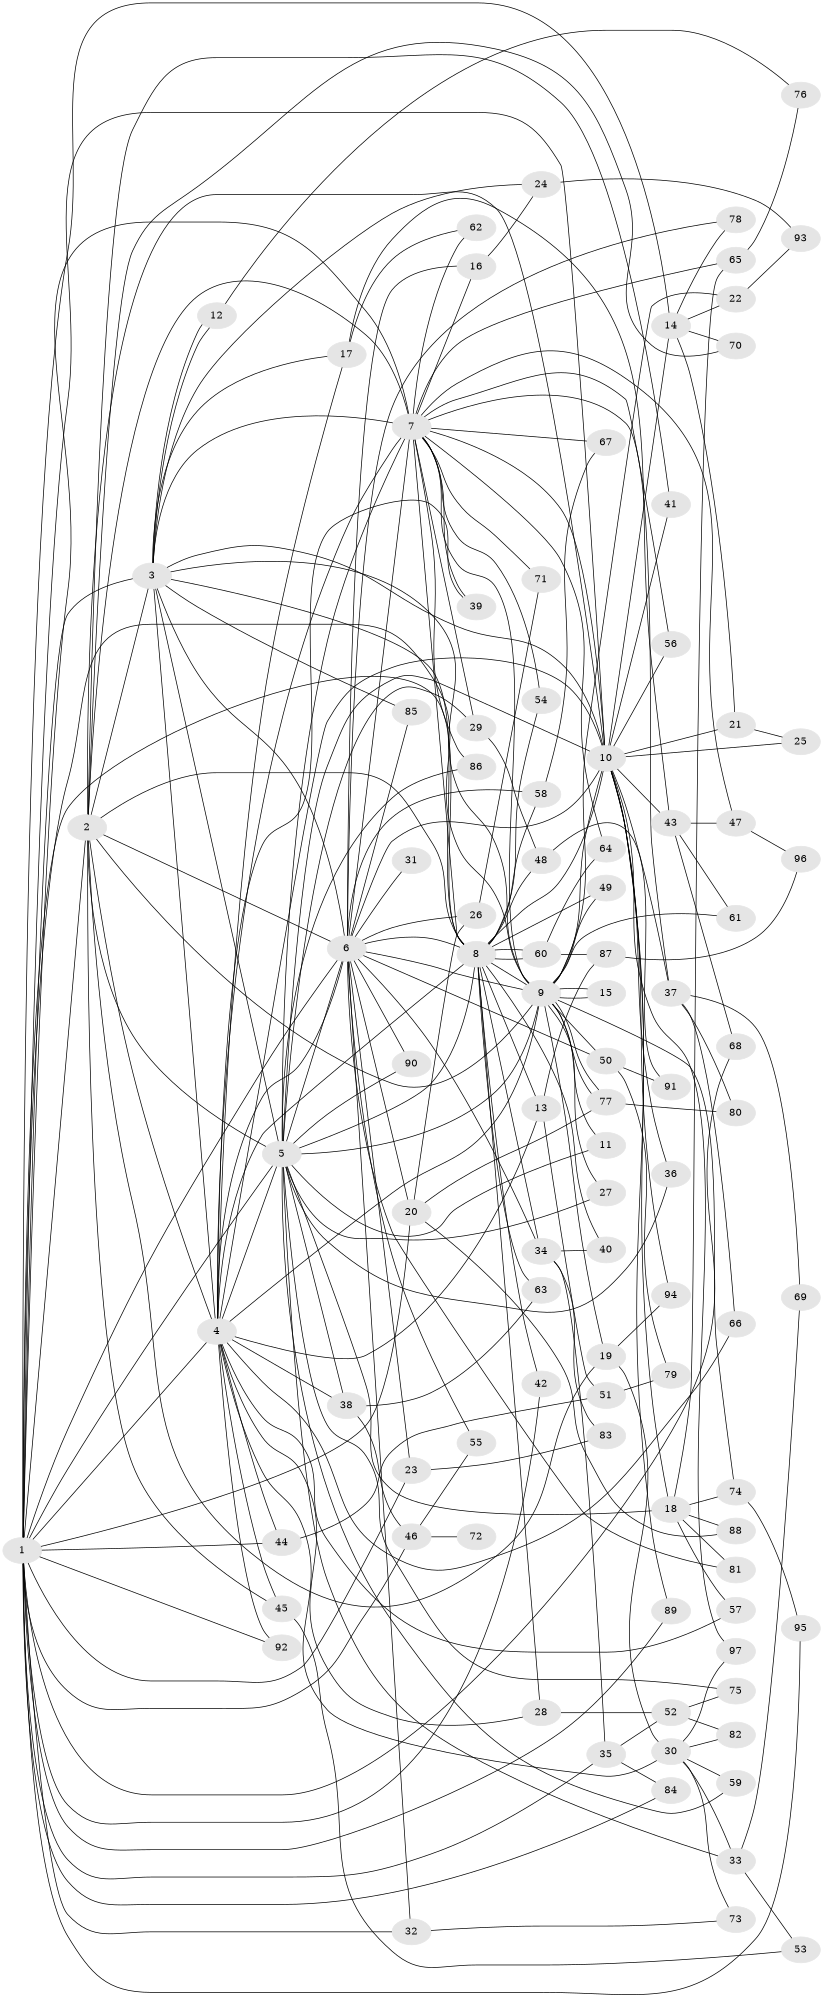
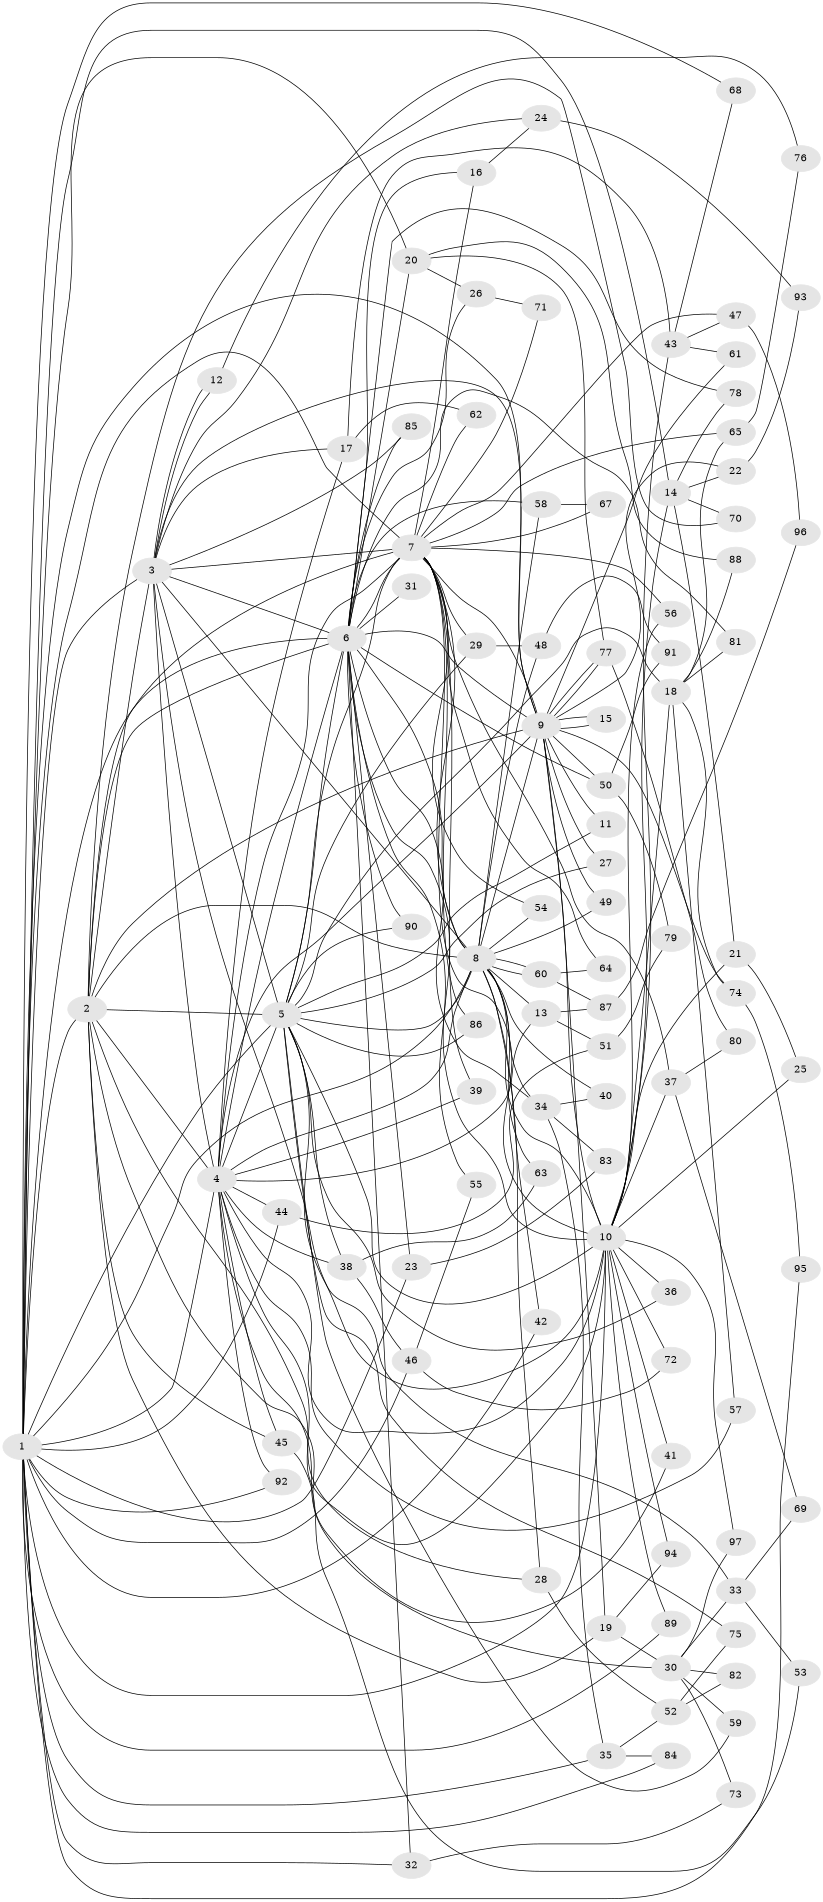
edge "9" -- "5": removed
edge "10" -- "72": added
node "66": removed
